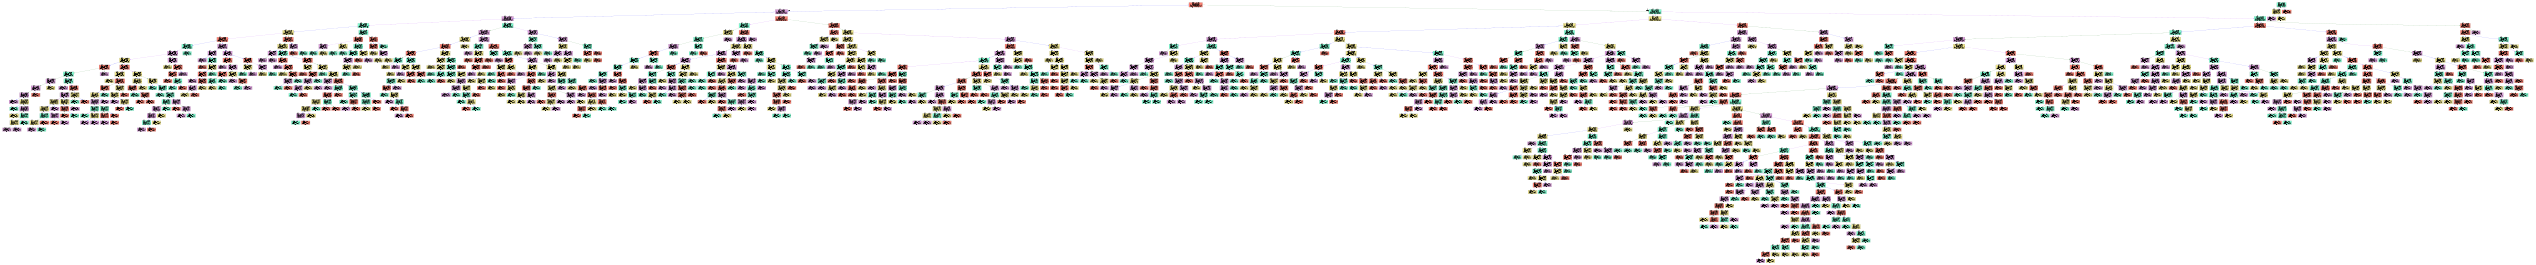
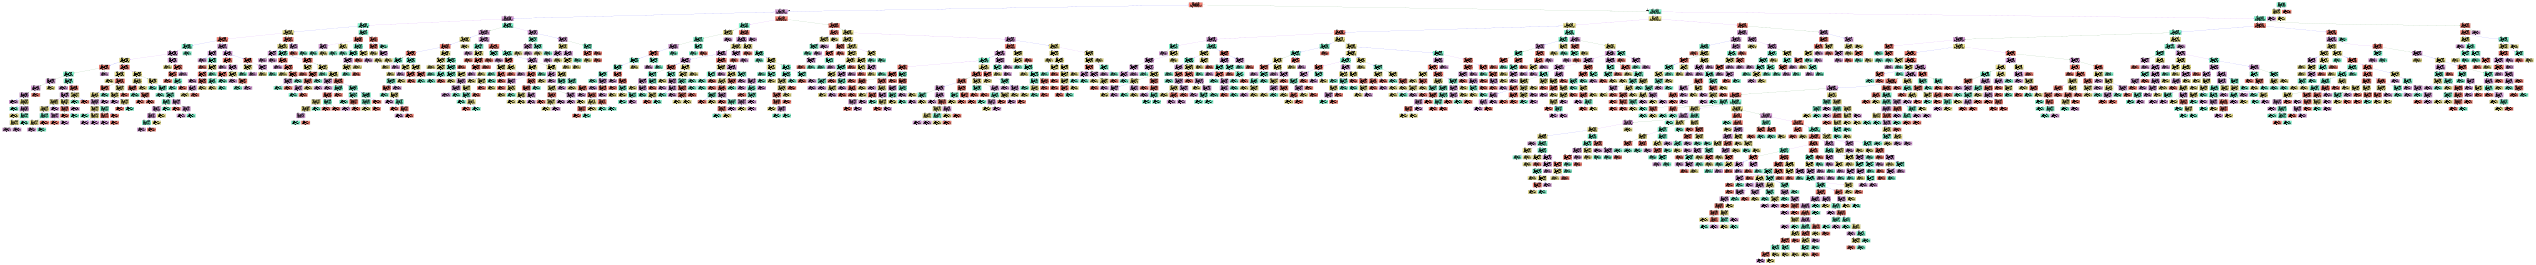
node "X[3] <= 1.0903 gini = 0.2449 samples = 14 value = [2, 0, 12]": fillcolor aquamarine -> salmon
node "X[6] <= 0.095 gini = 0.375 samples = 4 value = [3, 1, 0]": fillcolor plum -> salmon
node "X[6] <= 0.1625 gini = 0.48 samples = 5 value = [2, 0, 3]": fillcolor aquamarine -> salmon
node "X[0] <= 0.6125 gini = 0.4082 samples = 14 value = [10, 0, 4]": fillcolor salmon -> aquamarine
node "X[6] <= 0.0275 gini = 0.449 samples = 7 value = [1, 1, 5]": fillcolor aquamarine -> khaki
node "gini = 0.0 samples = 23 value = [0, 23, 0]": removed
node "X[4] <= 0.4757 gini = 0.5207 samples = 26 value = [16, 2, 8]": label "X[4] <= 0.4757 gini = 0.5207 samples = 26 value = [16, 2, 8]" -> "X[4] <= 0.4757 gini = 0.5207 gini = 26 value = [16, 2, 8]"
